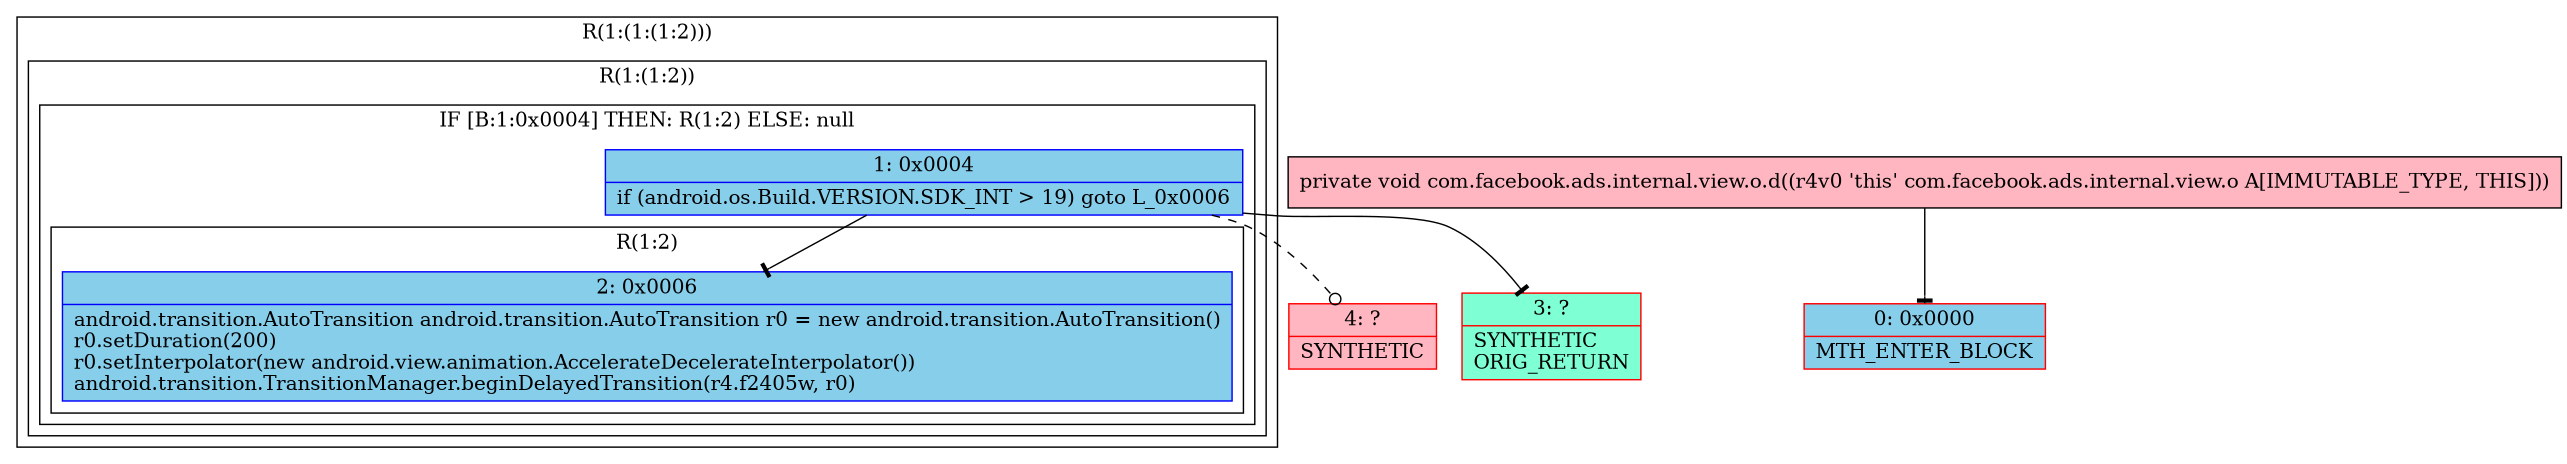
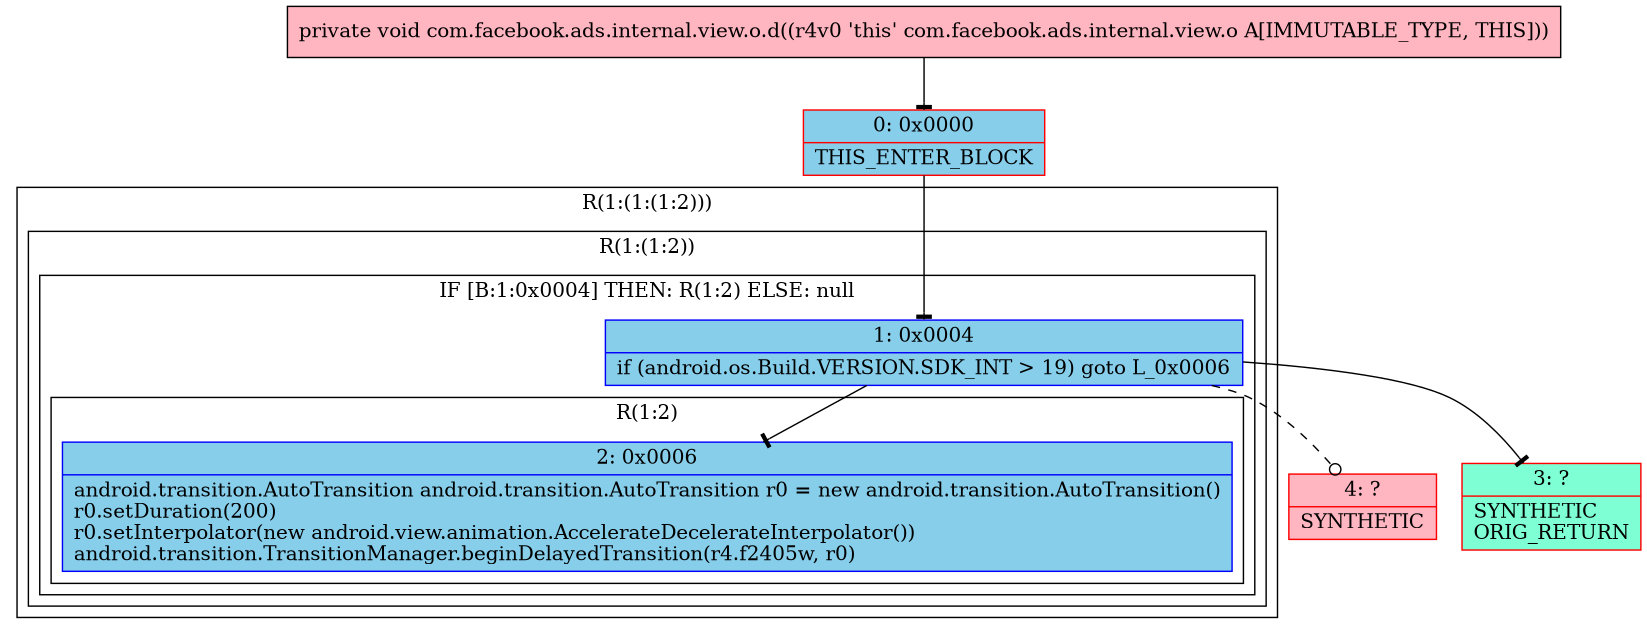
edge "0: 0x0000" -> "1: 0x0004": added
node "0: 0x0000": text "MTH_ENTER_BLOCK" -> "THIS_ENTER_BLOCK"
